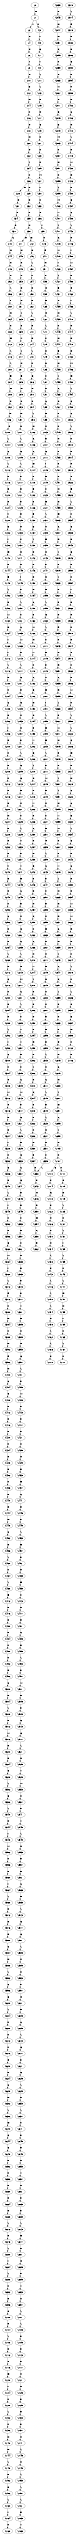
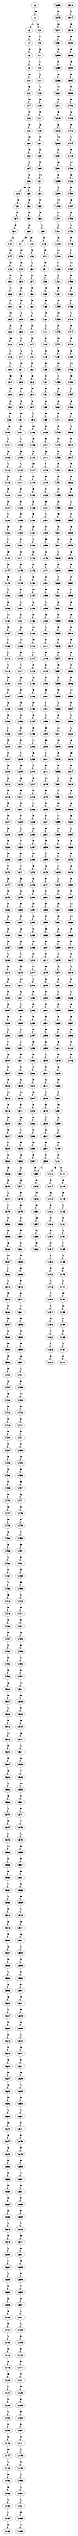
node "S467": label "S467" -> "S967"
